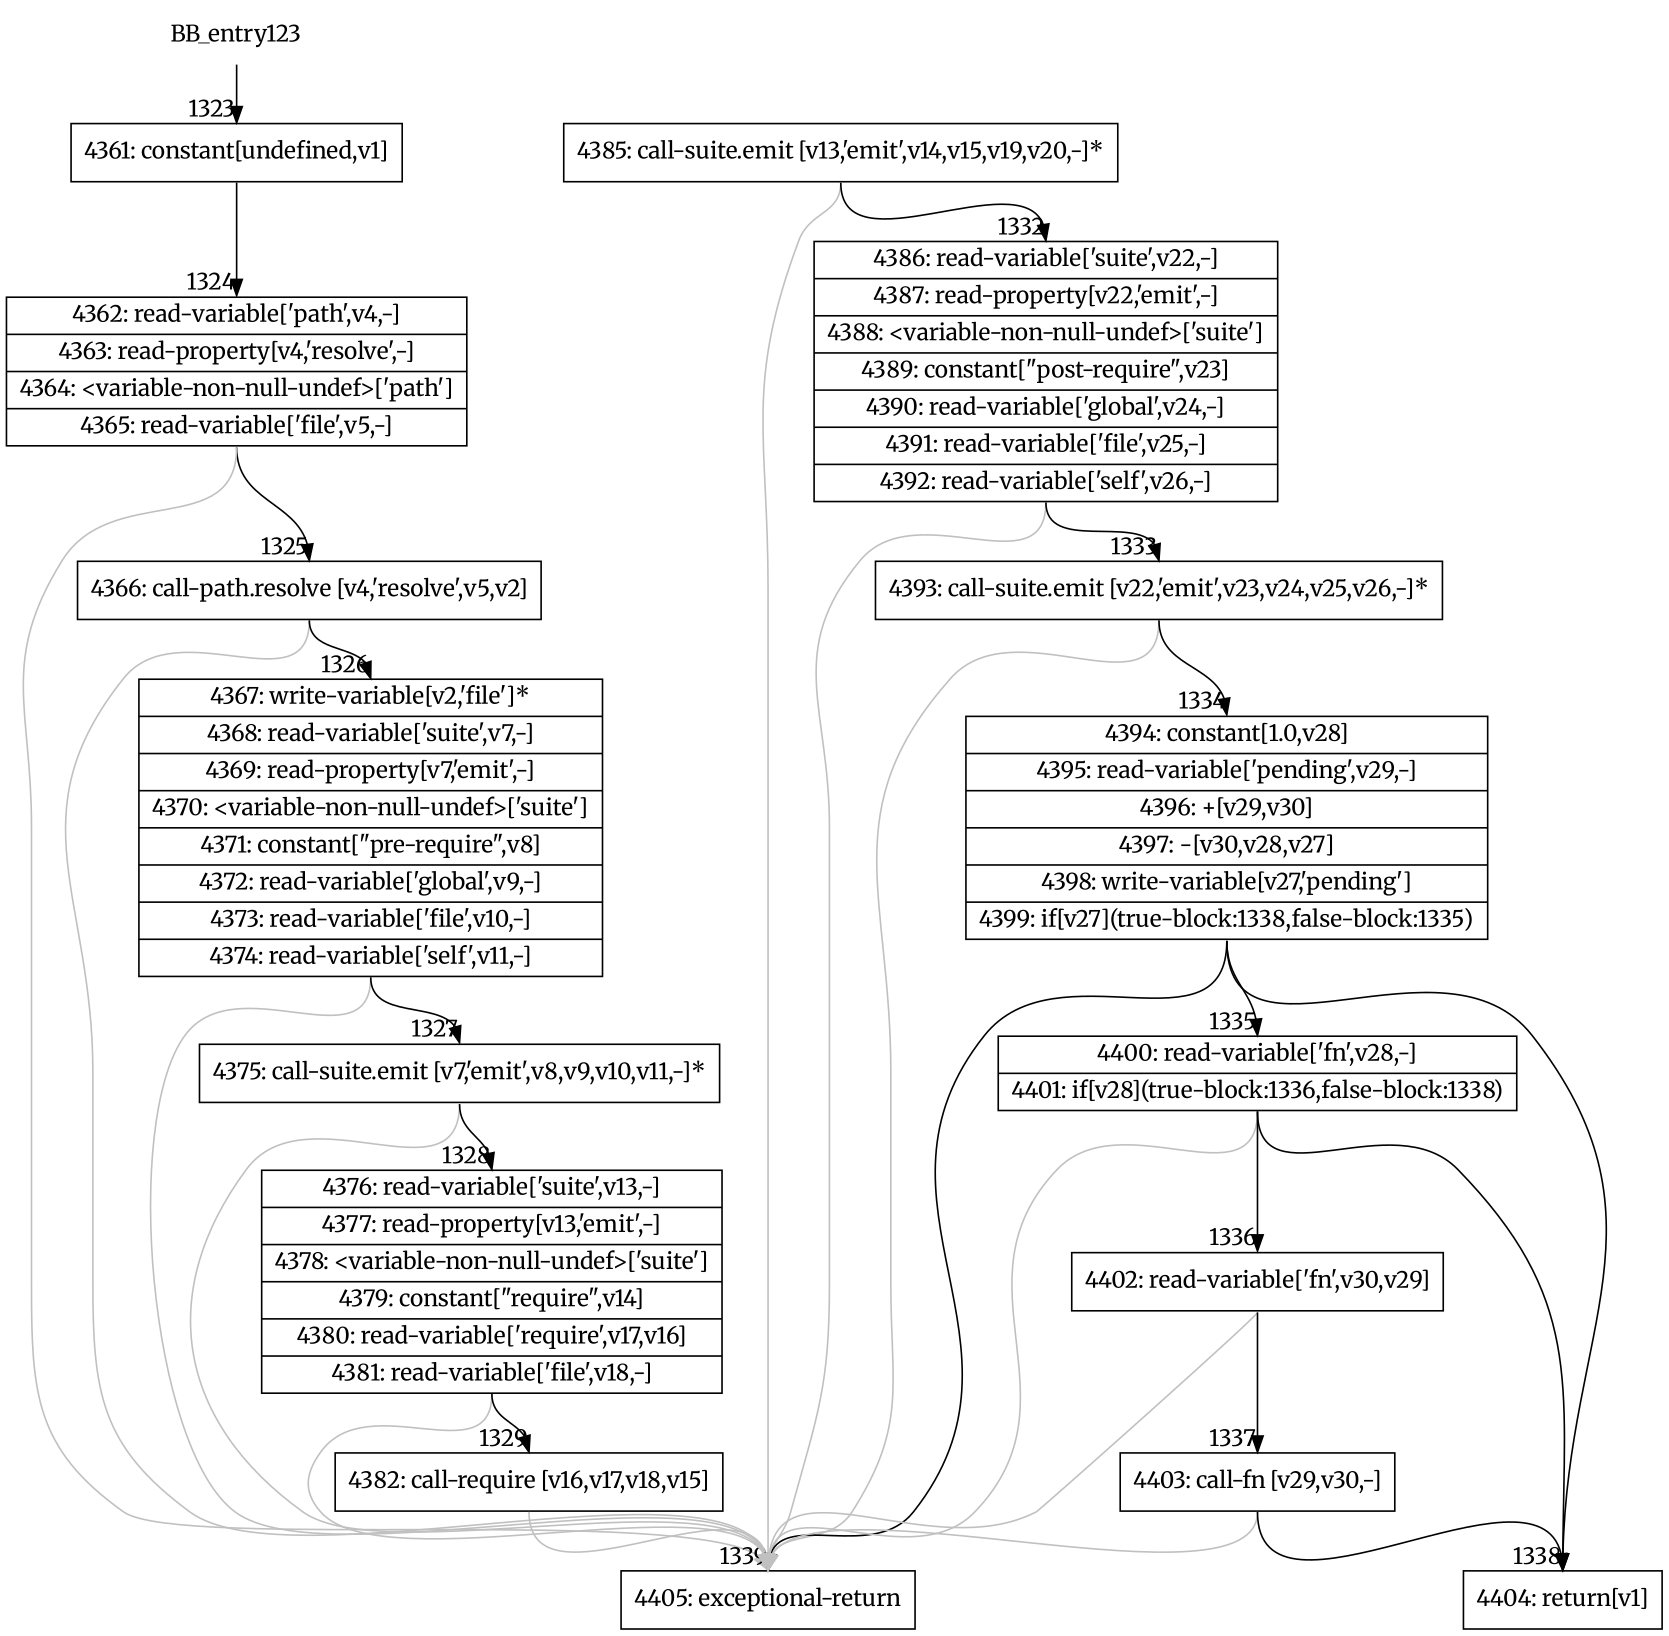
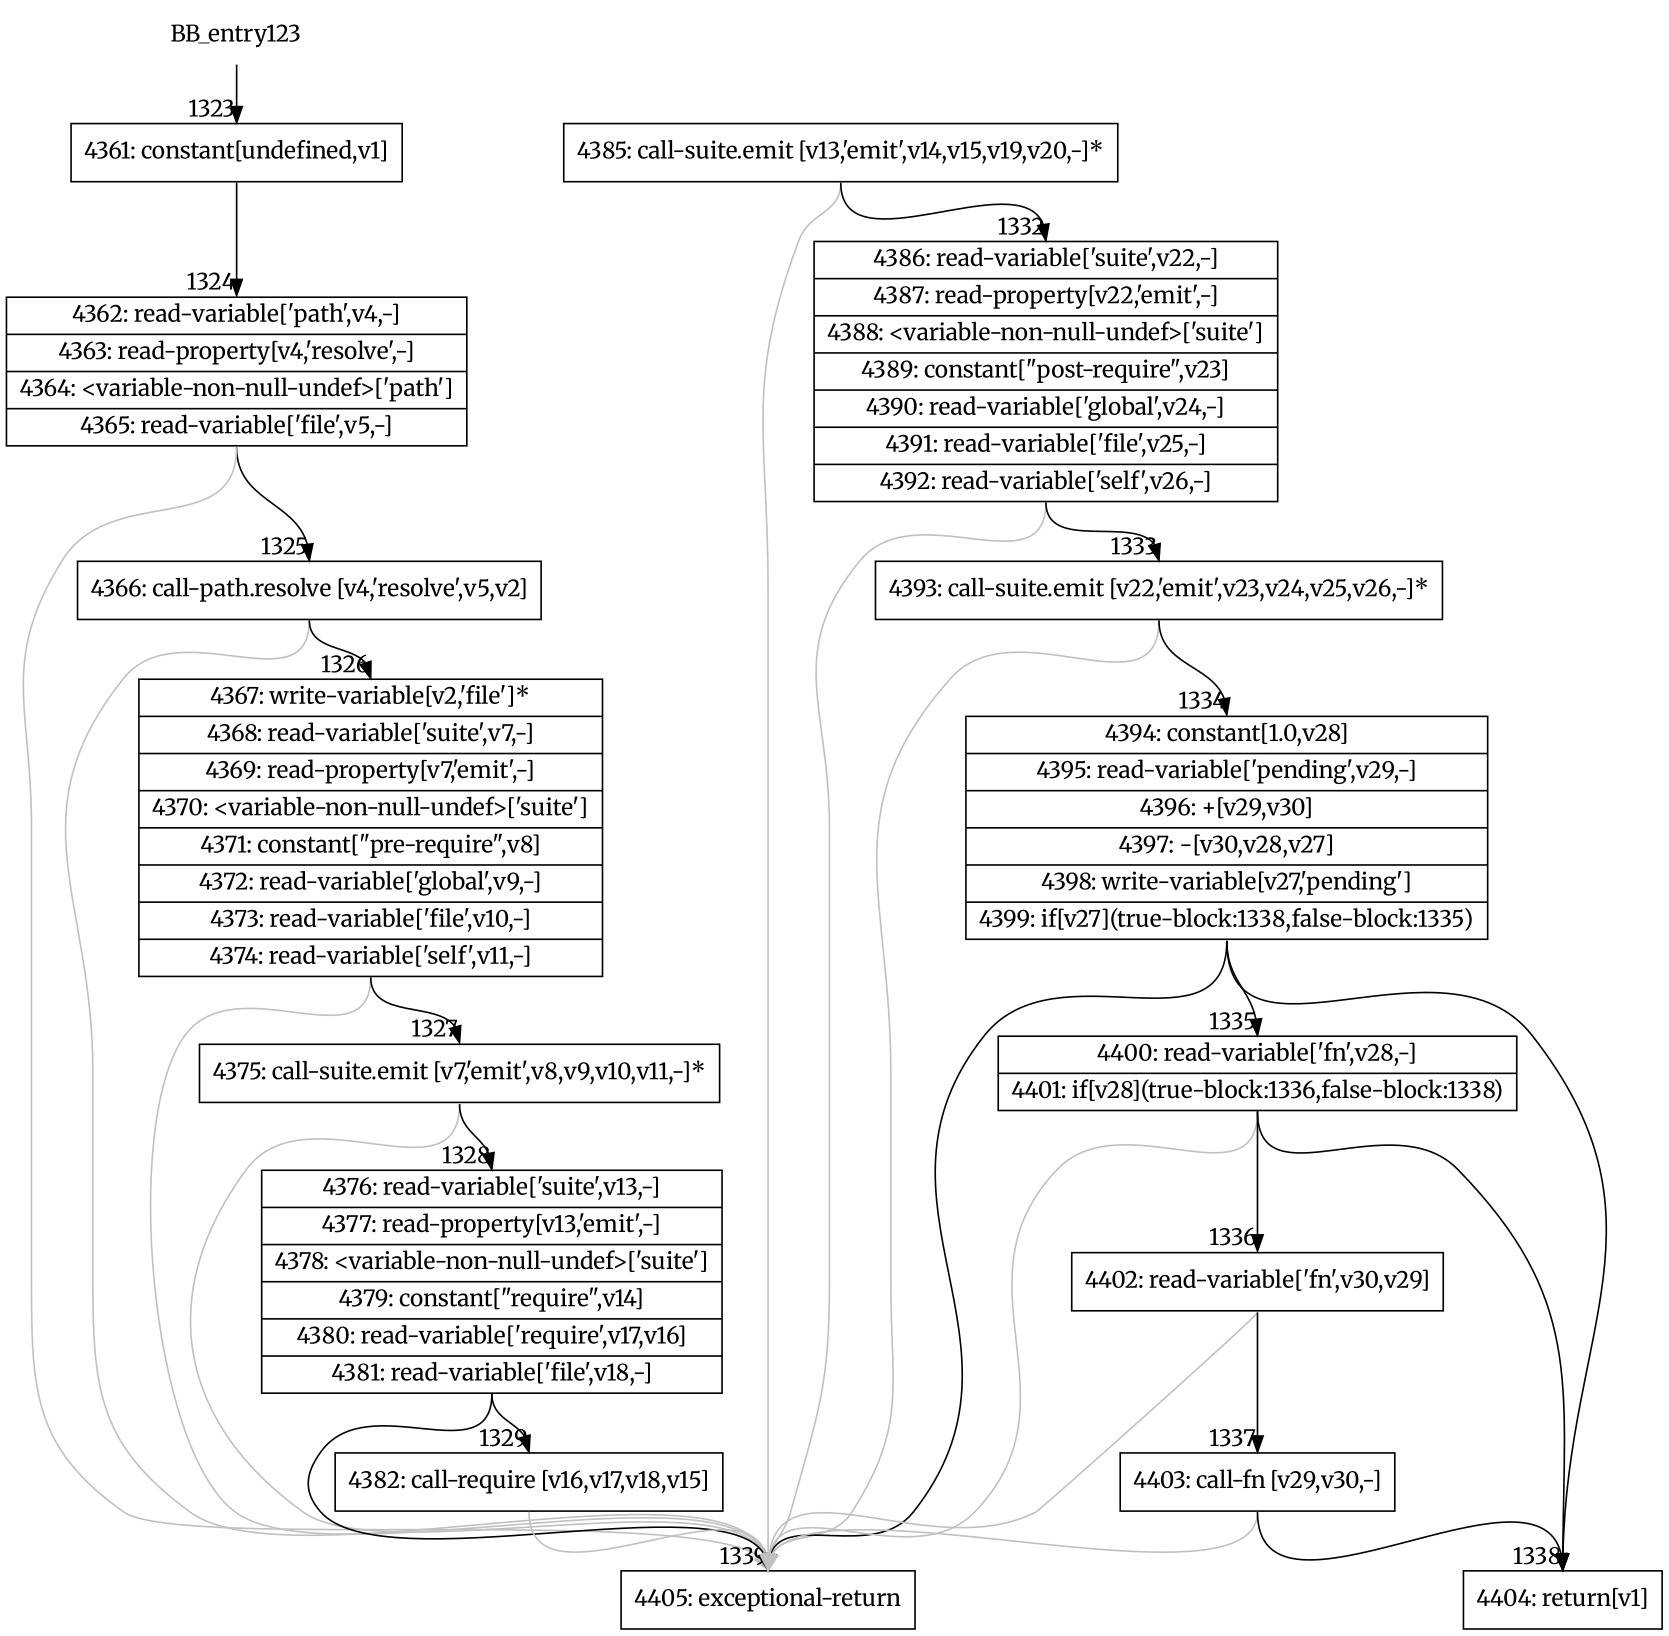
edge "4376: read-variable['suite',v13,-]" -> "4405: exceptional-return": color gray -> black
